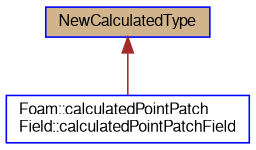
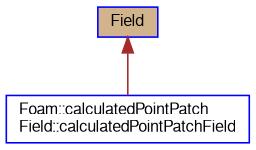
node "NewCalculatedType": label "NewCalculatedType" -> "Field"
